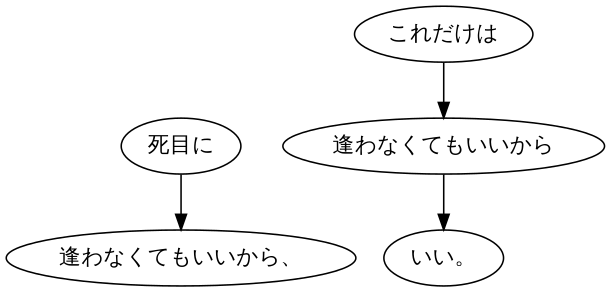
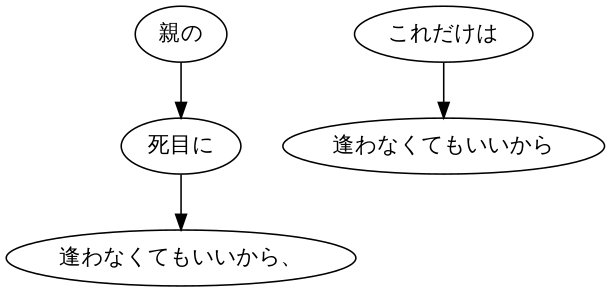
node "親の": added
node "いい。": removed
